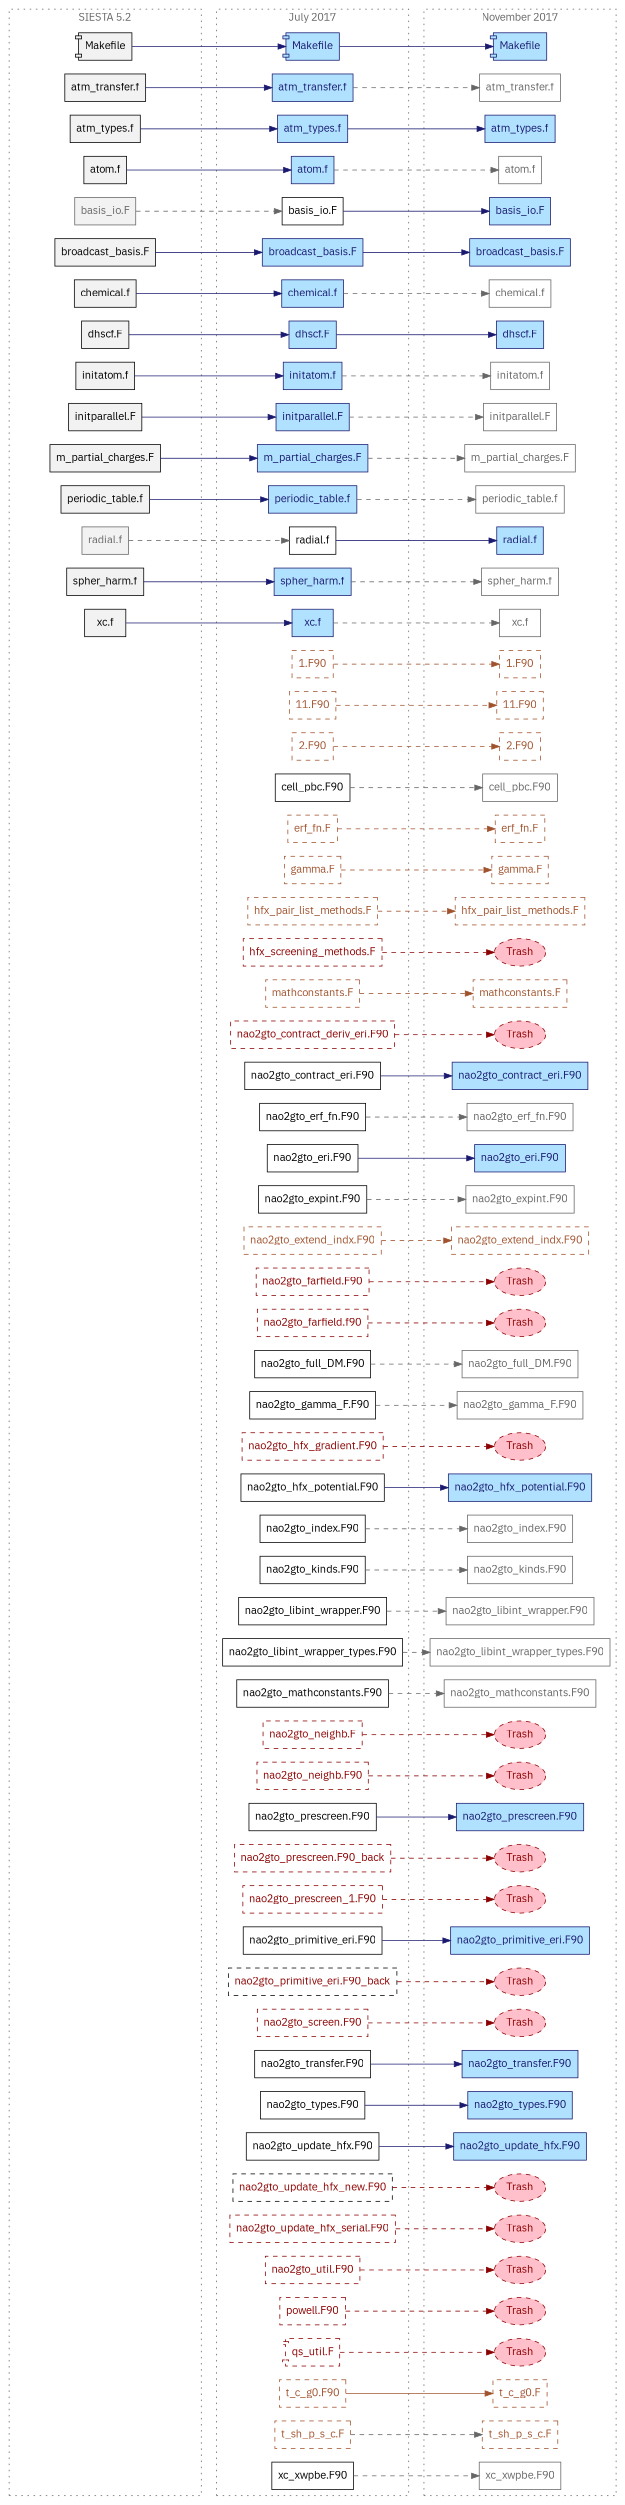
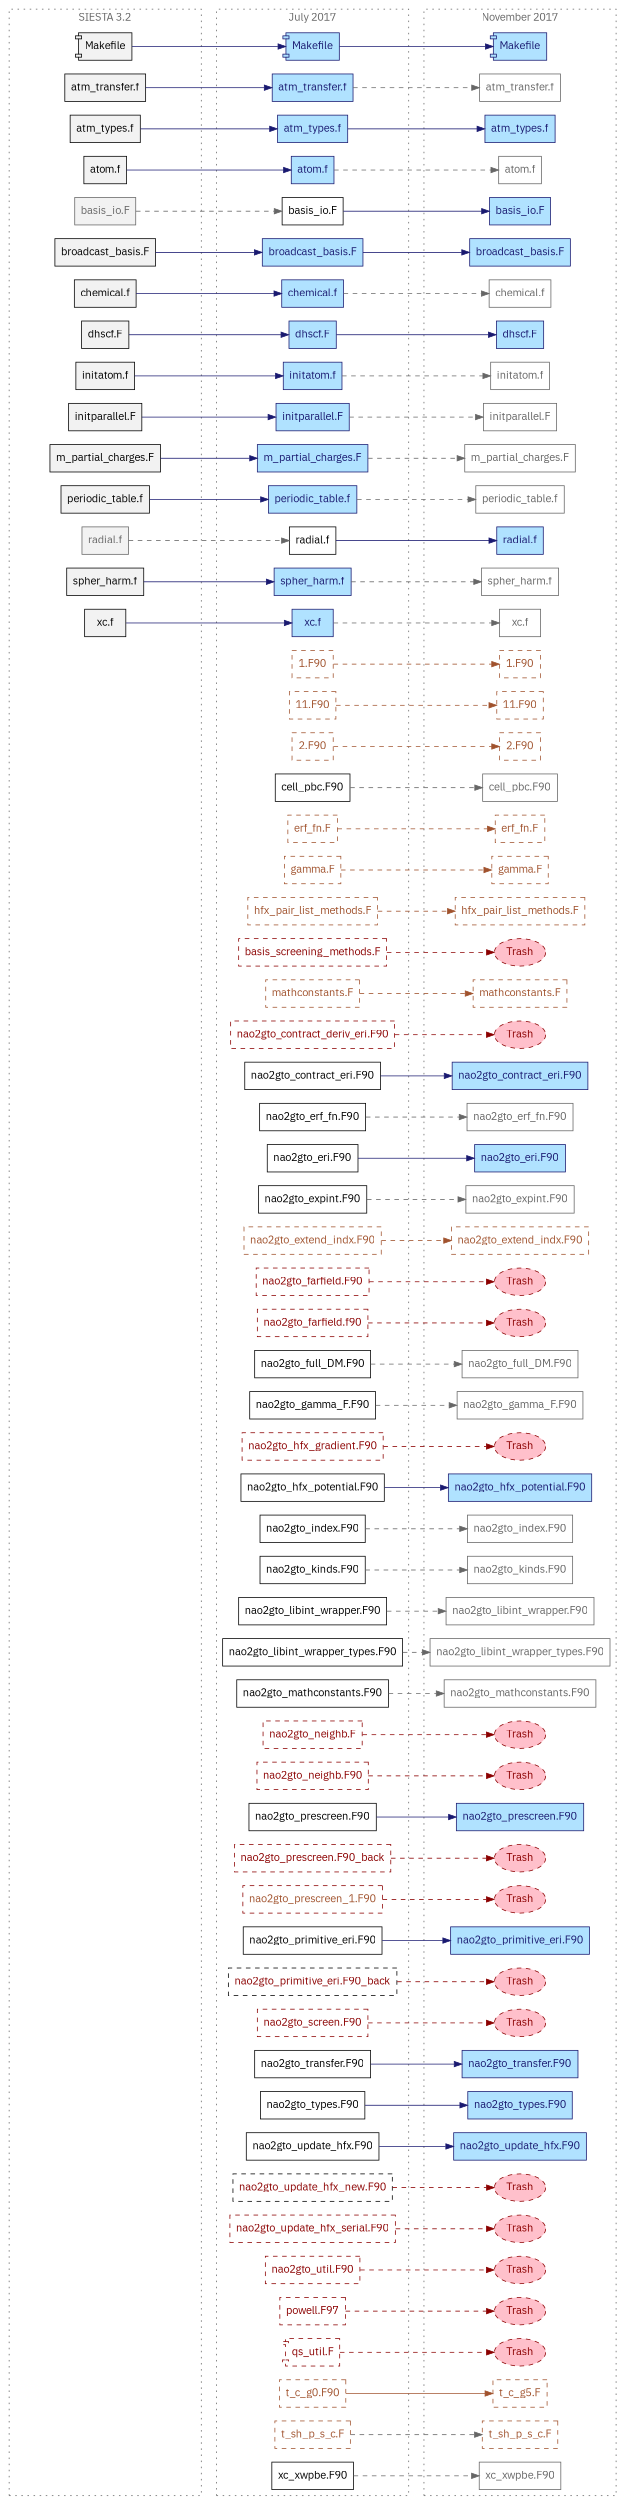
cluster "SIESTA 5.2": label "SIESTA 5.2" -> "SIESTA 3.2"
node "hfx_screening_methods.F": label "hfx_screening_methods.F" -> "basis_screening_methods.F"
node "nao2gto_prescreen_1.F90": fontcolor red4 -> sienna
node "powell.F90": label "powell.F90" -> "powell.F97"
node "t_c_g0.F": label "t_c_g0.F" -> "t_c_g5.F"
